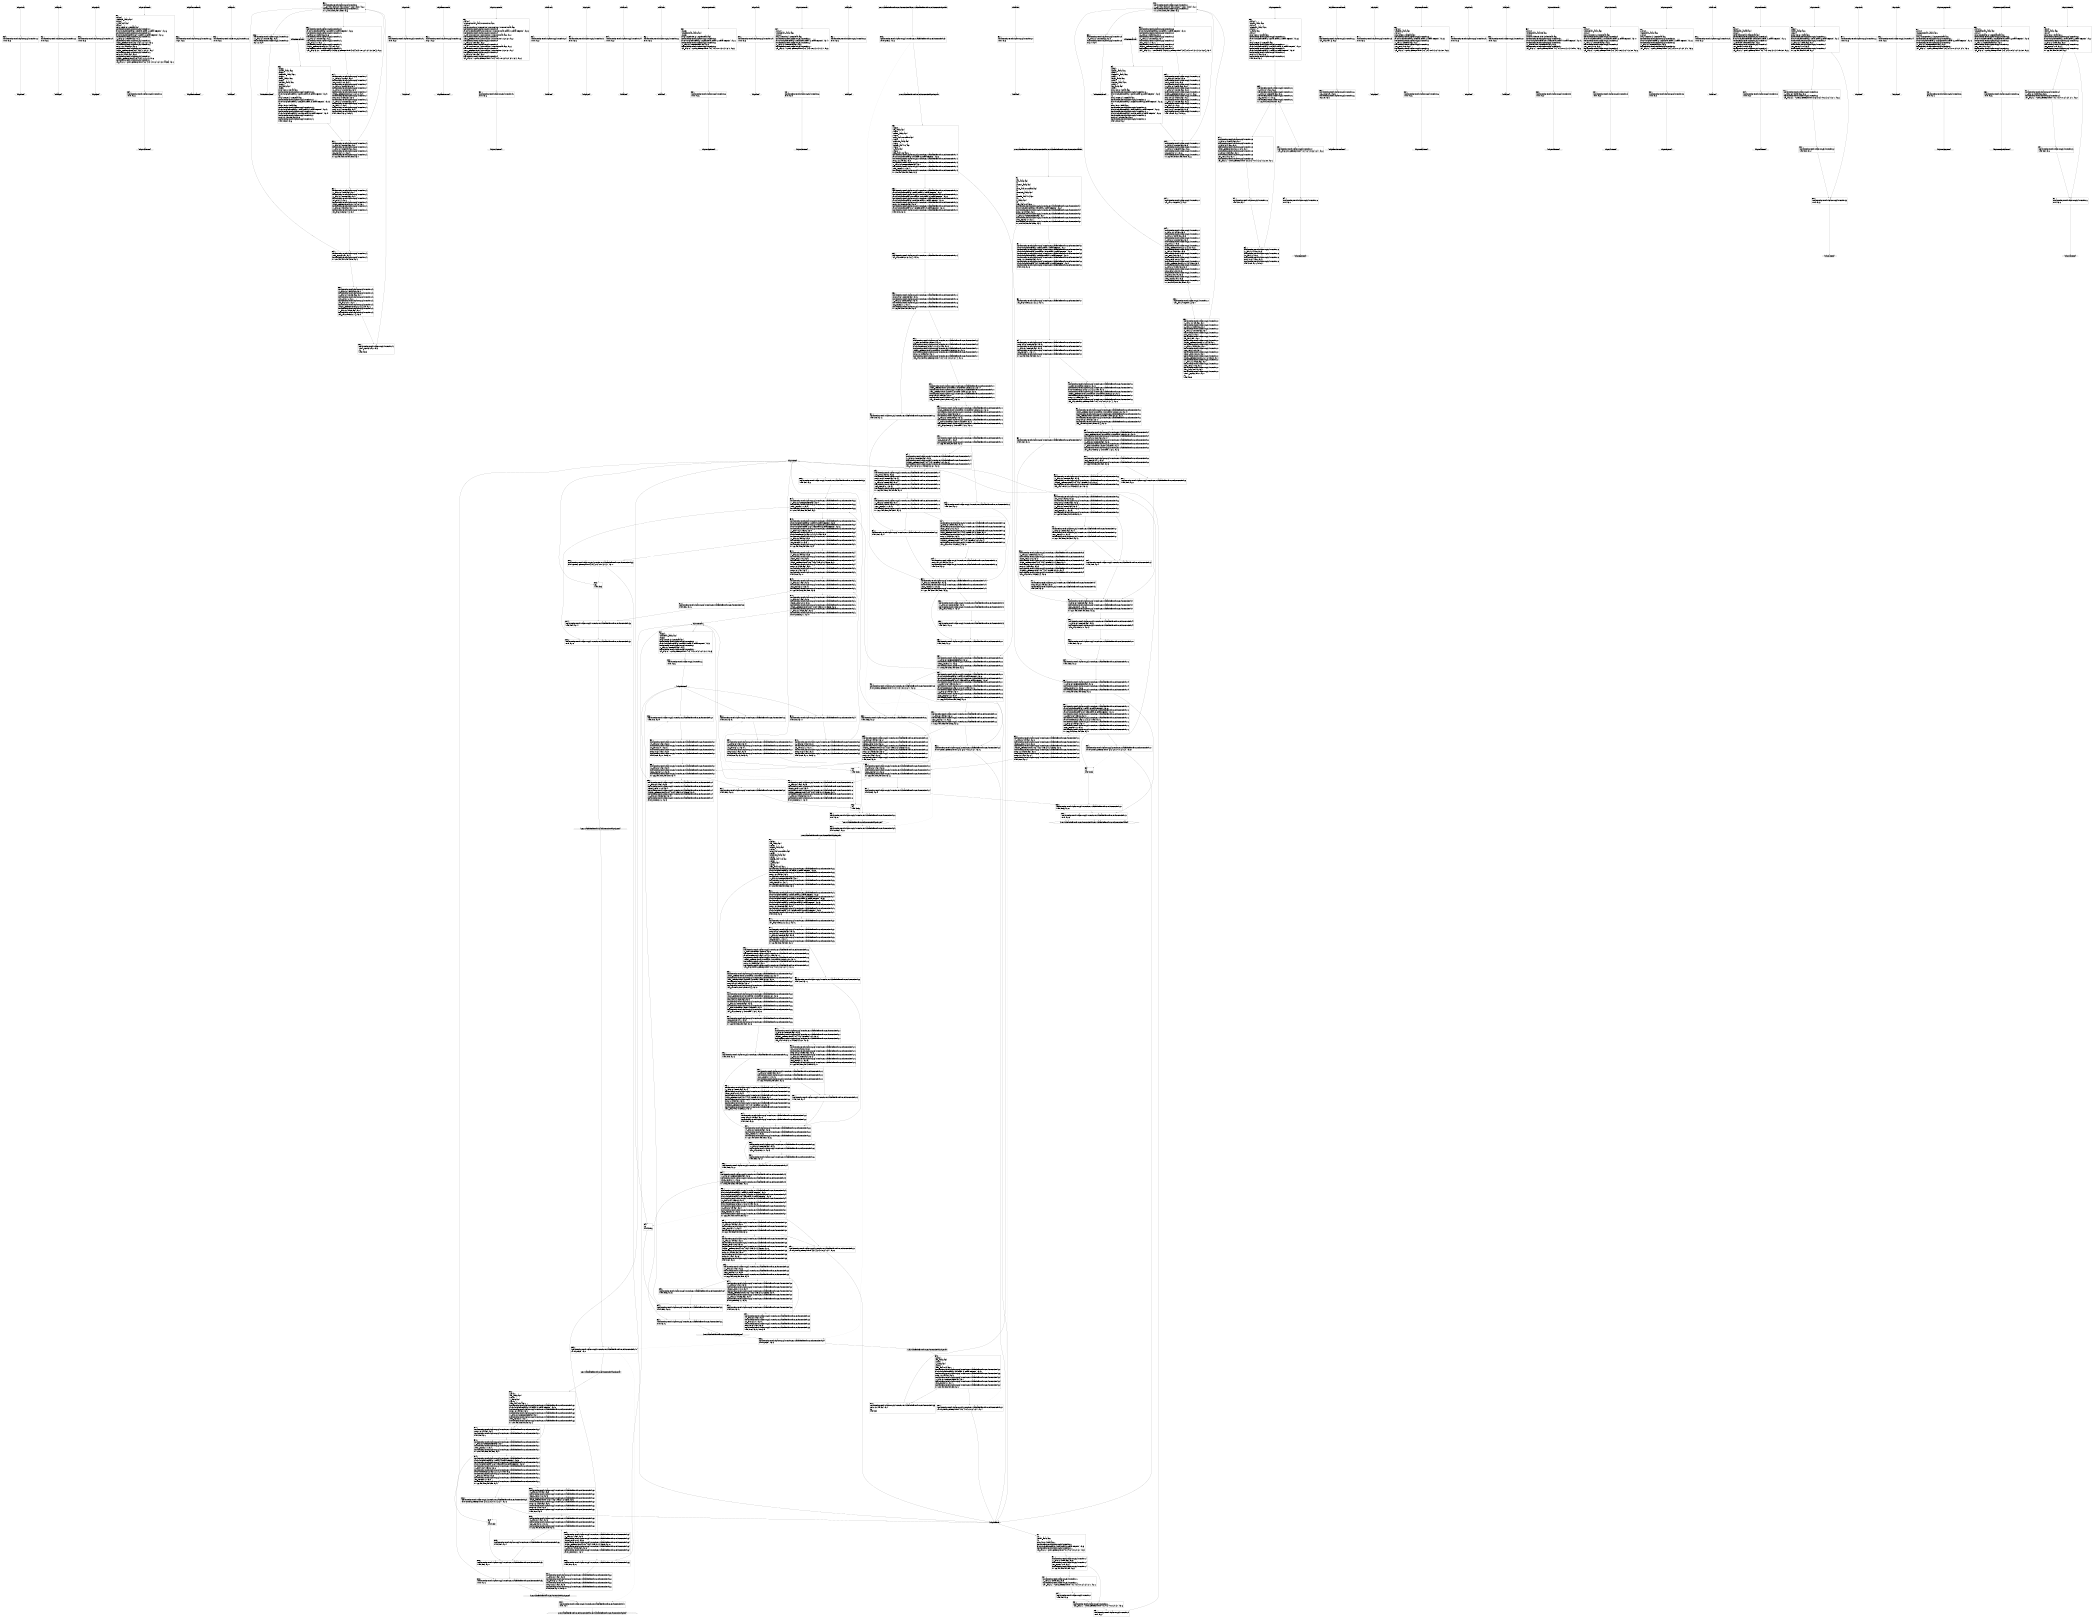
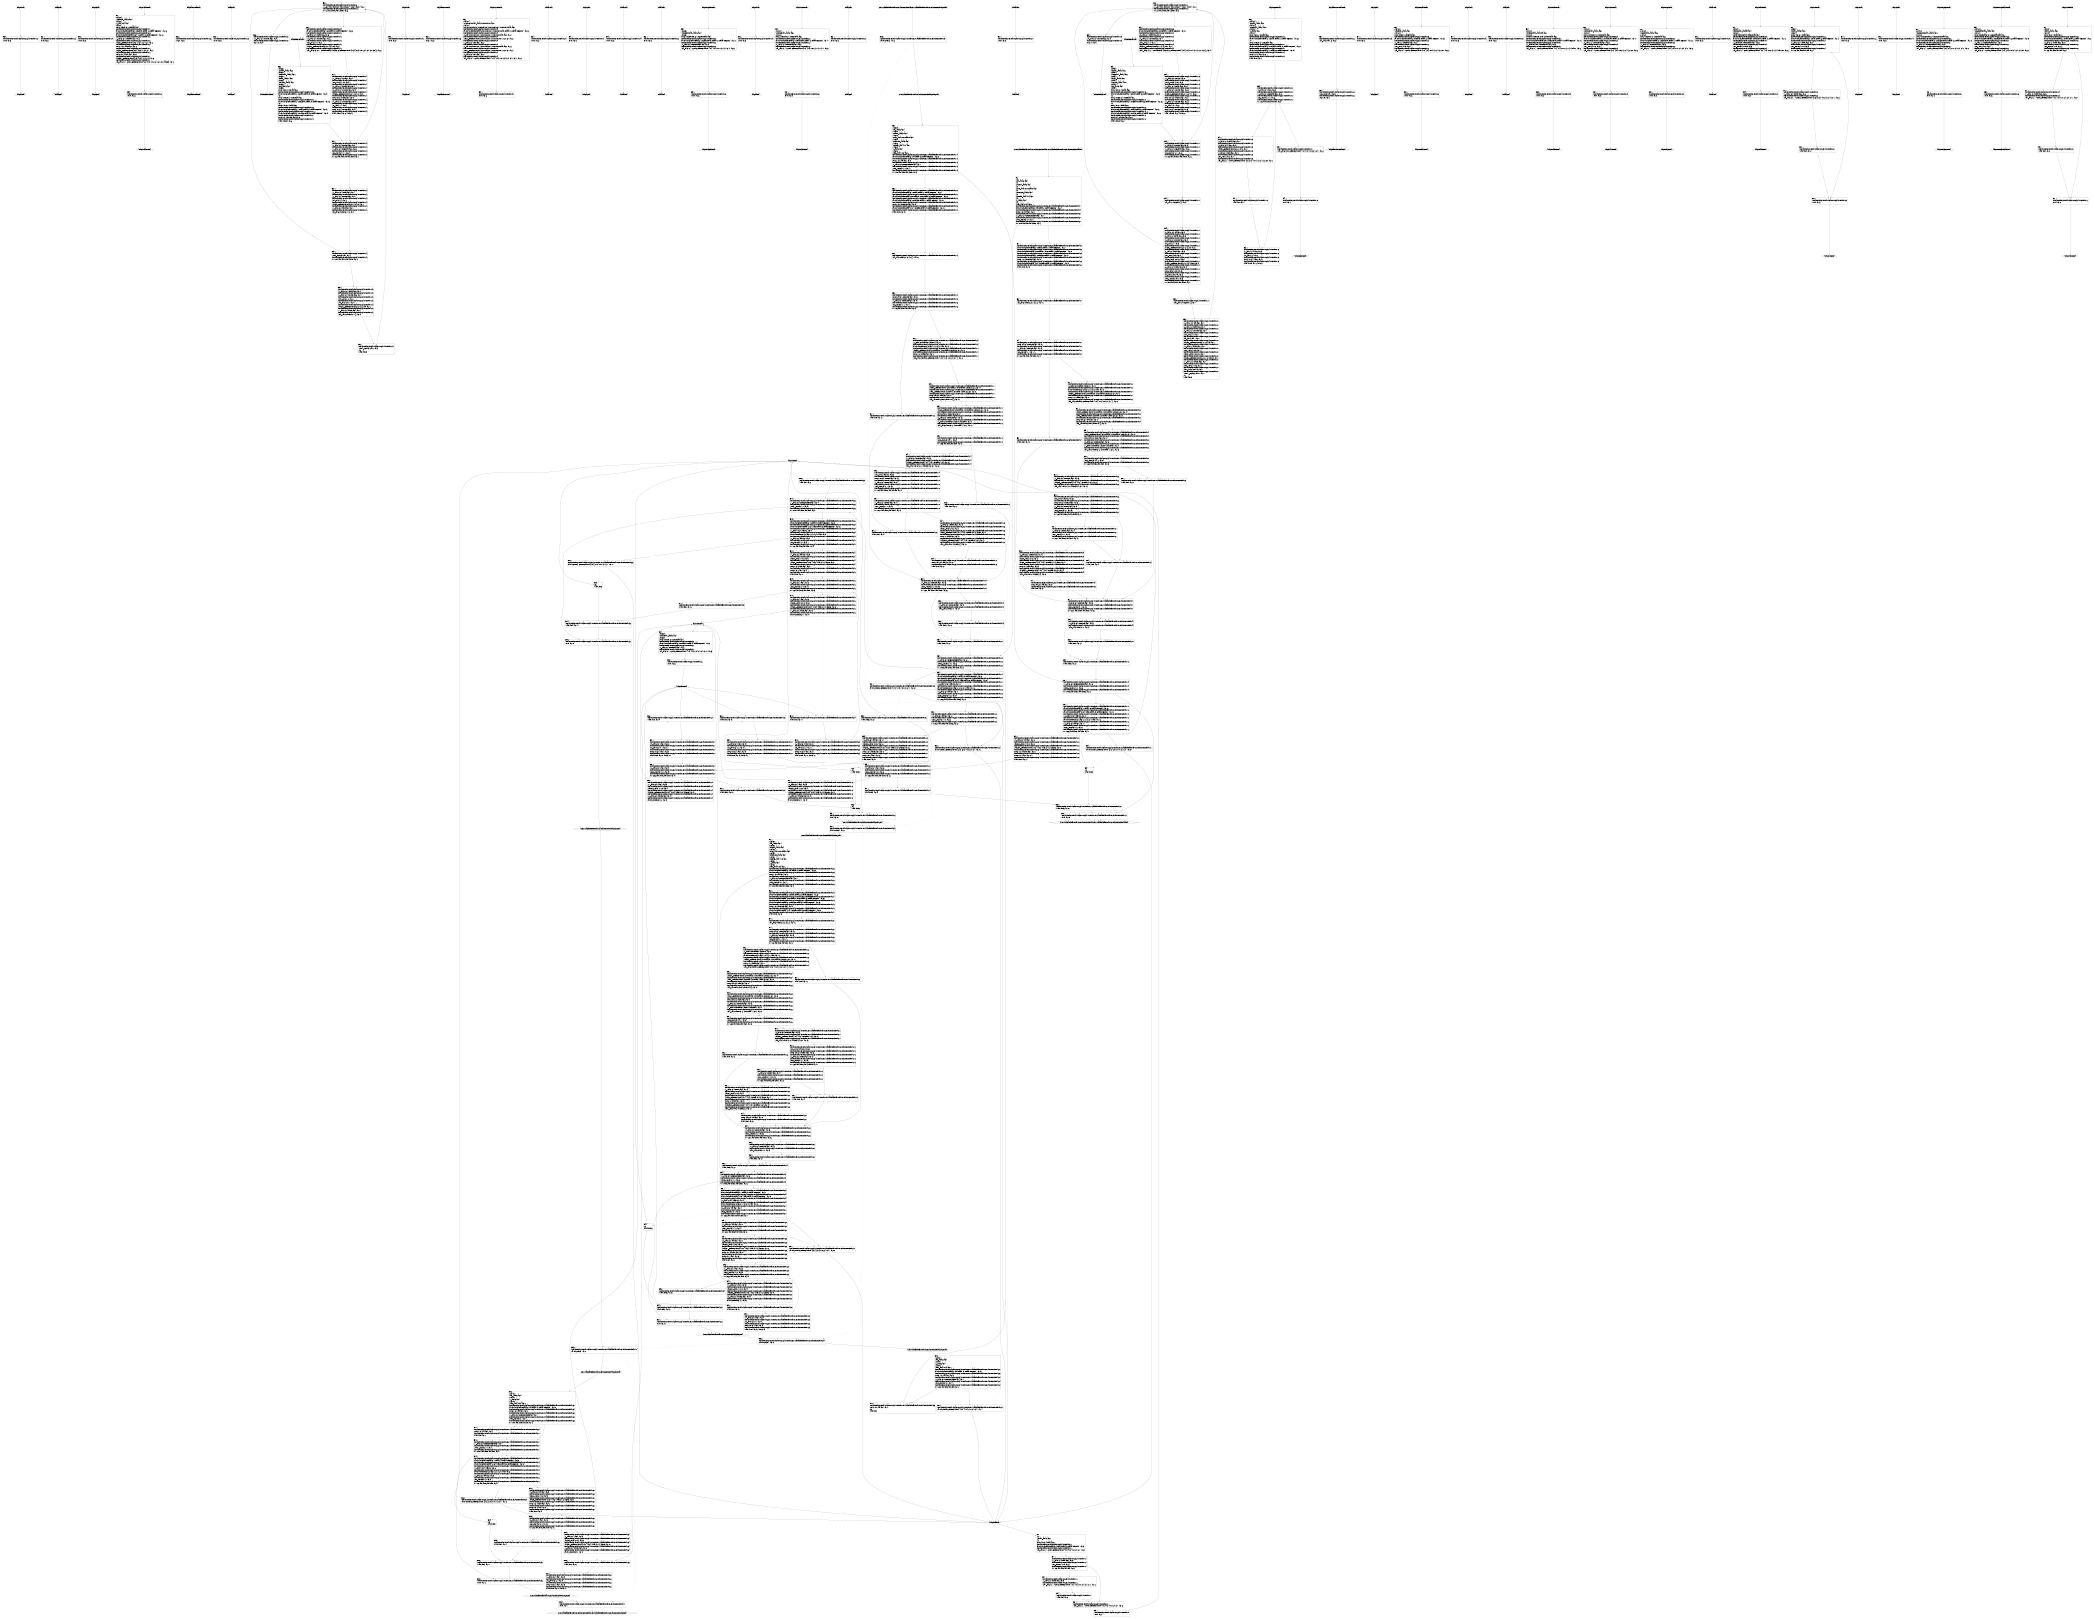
node "{io_ll_printStructLine_end}": removed
